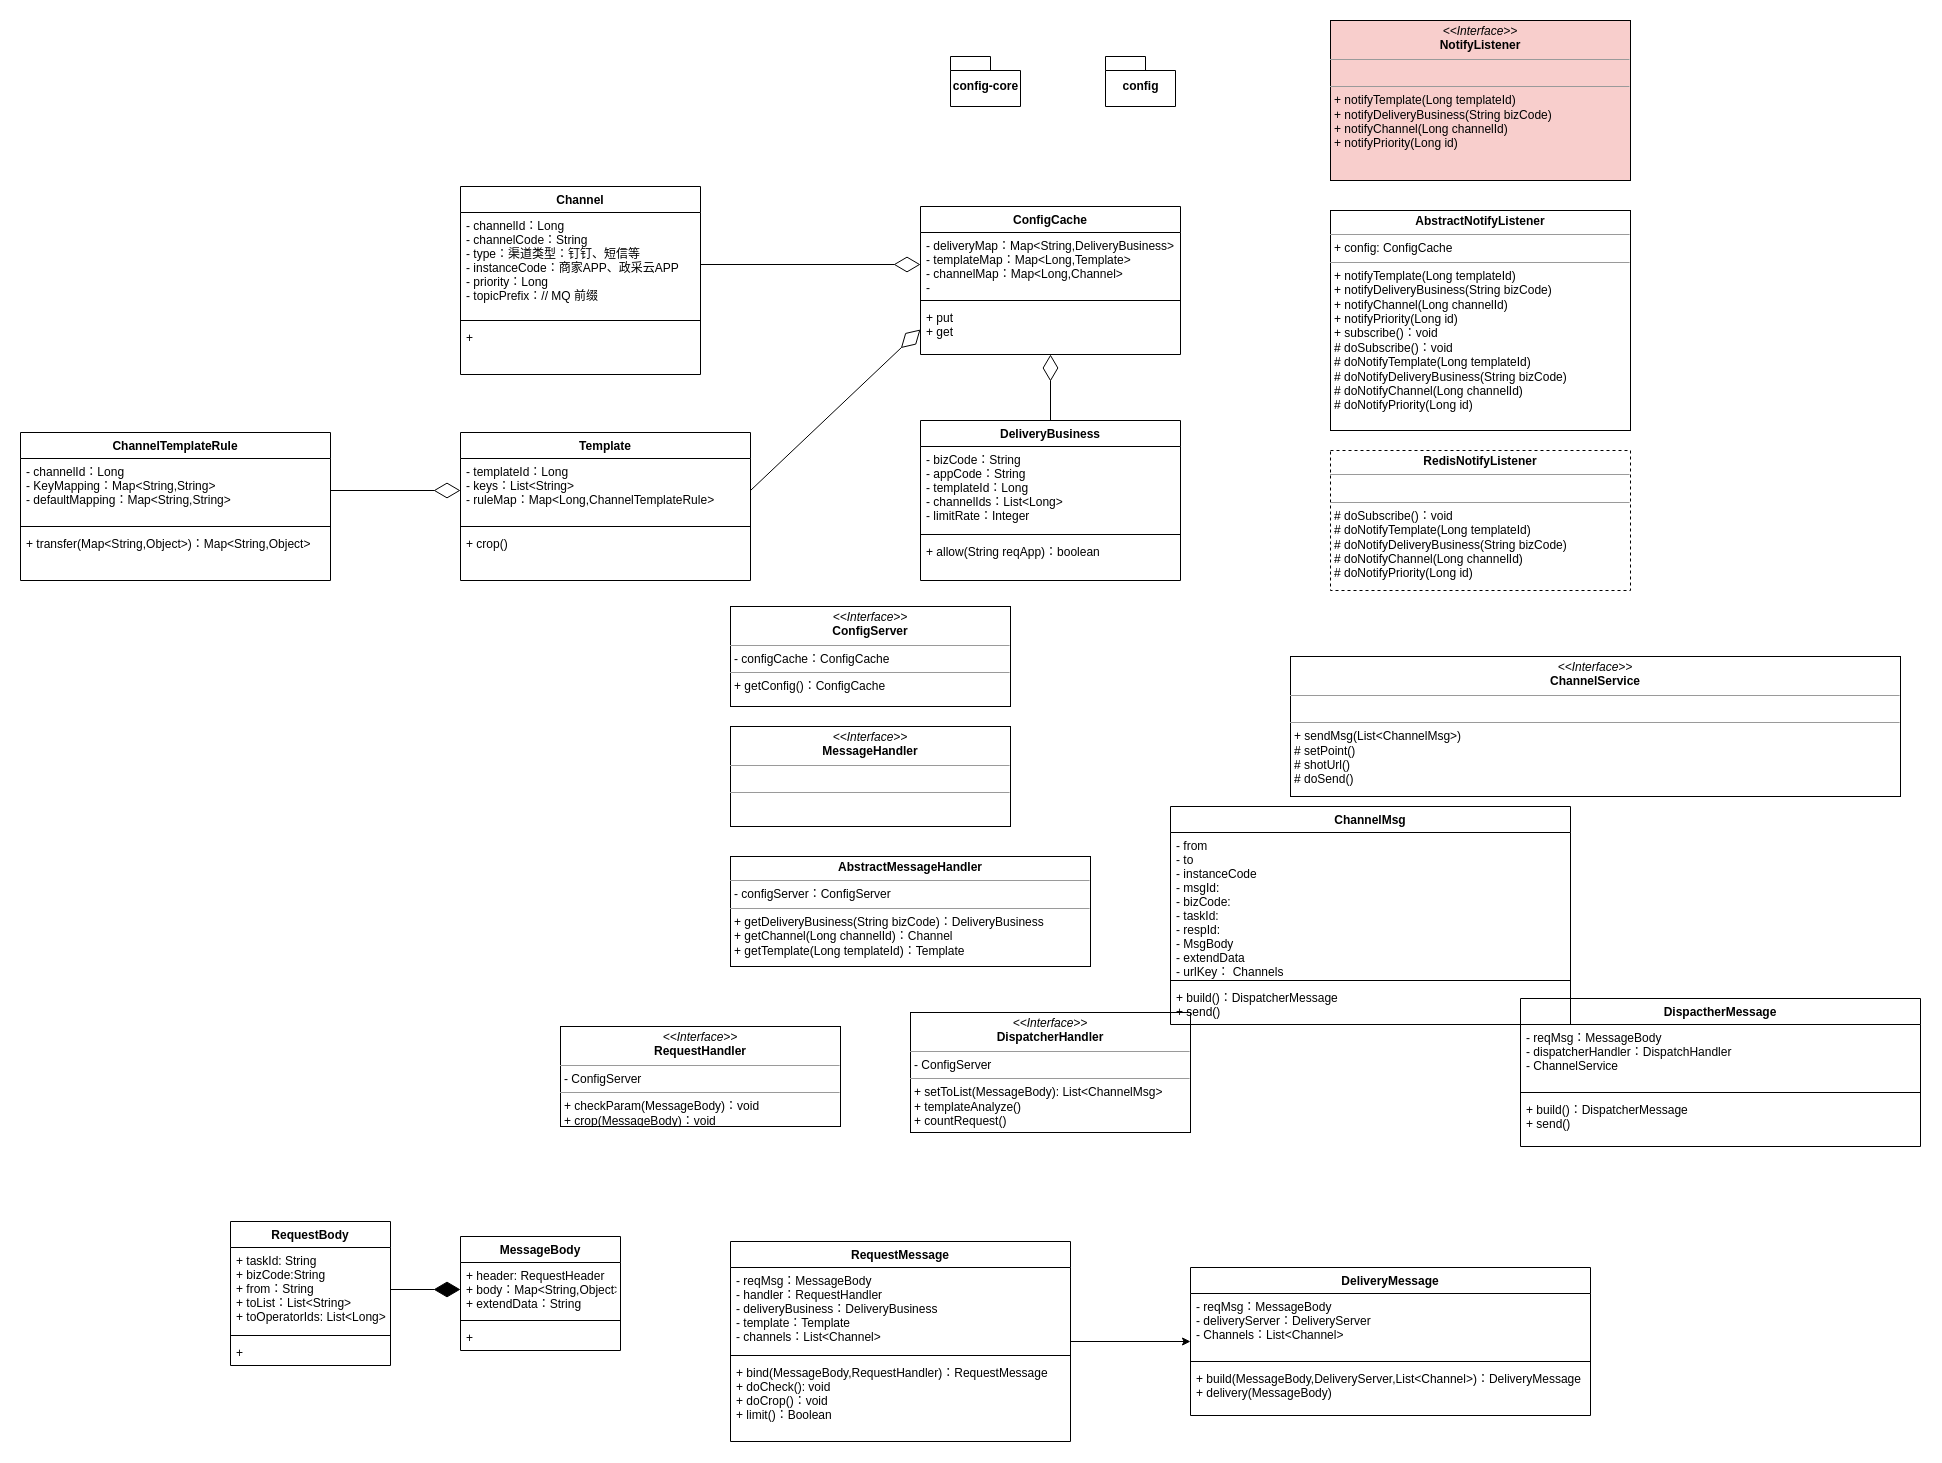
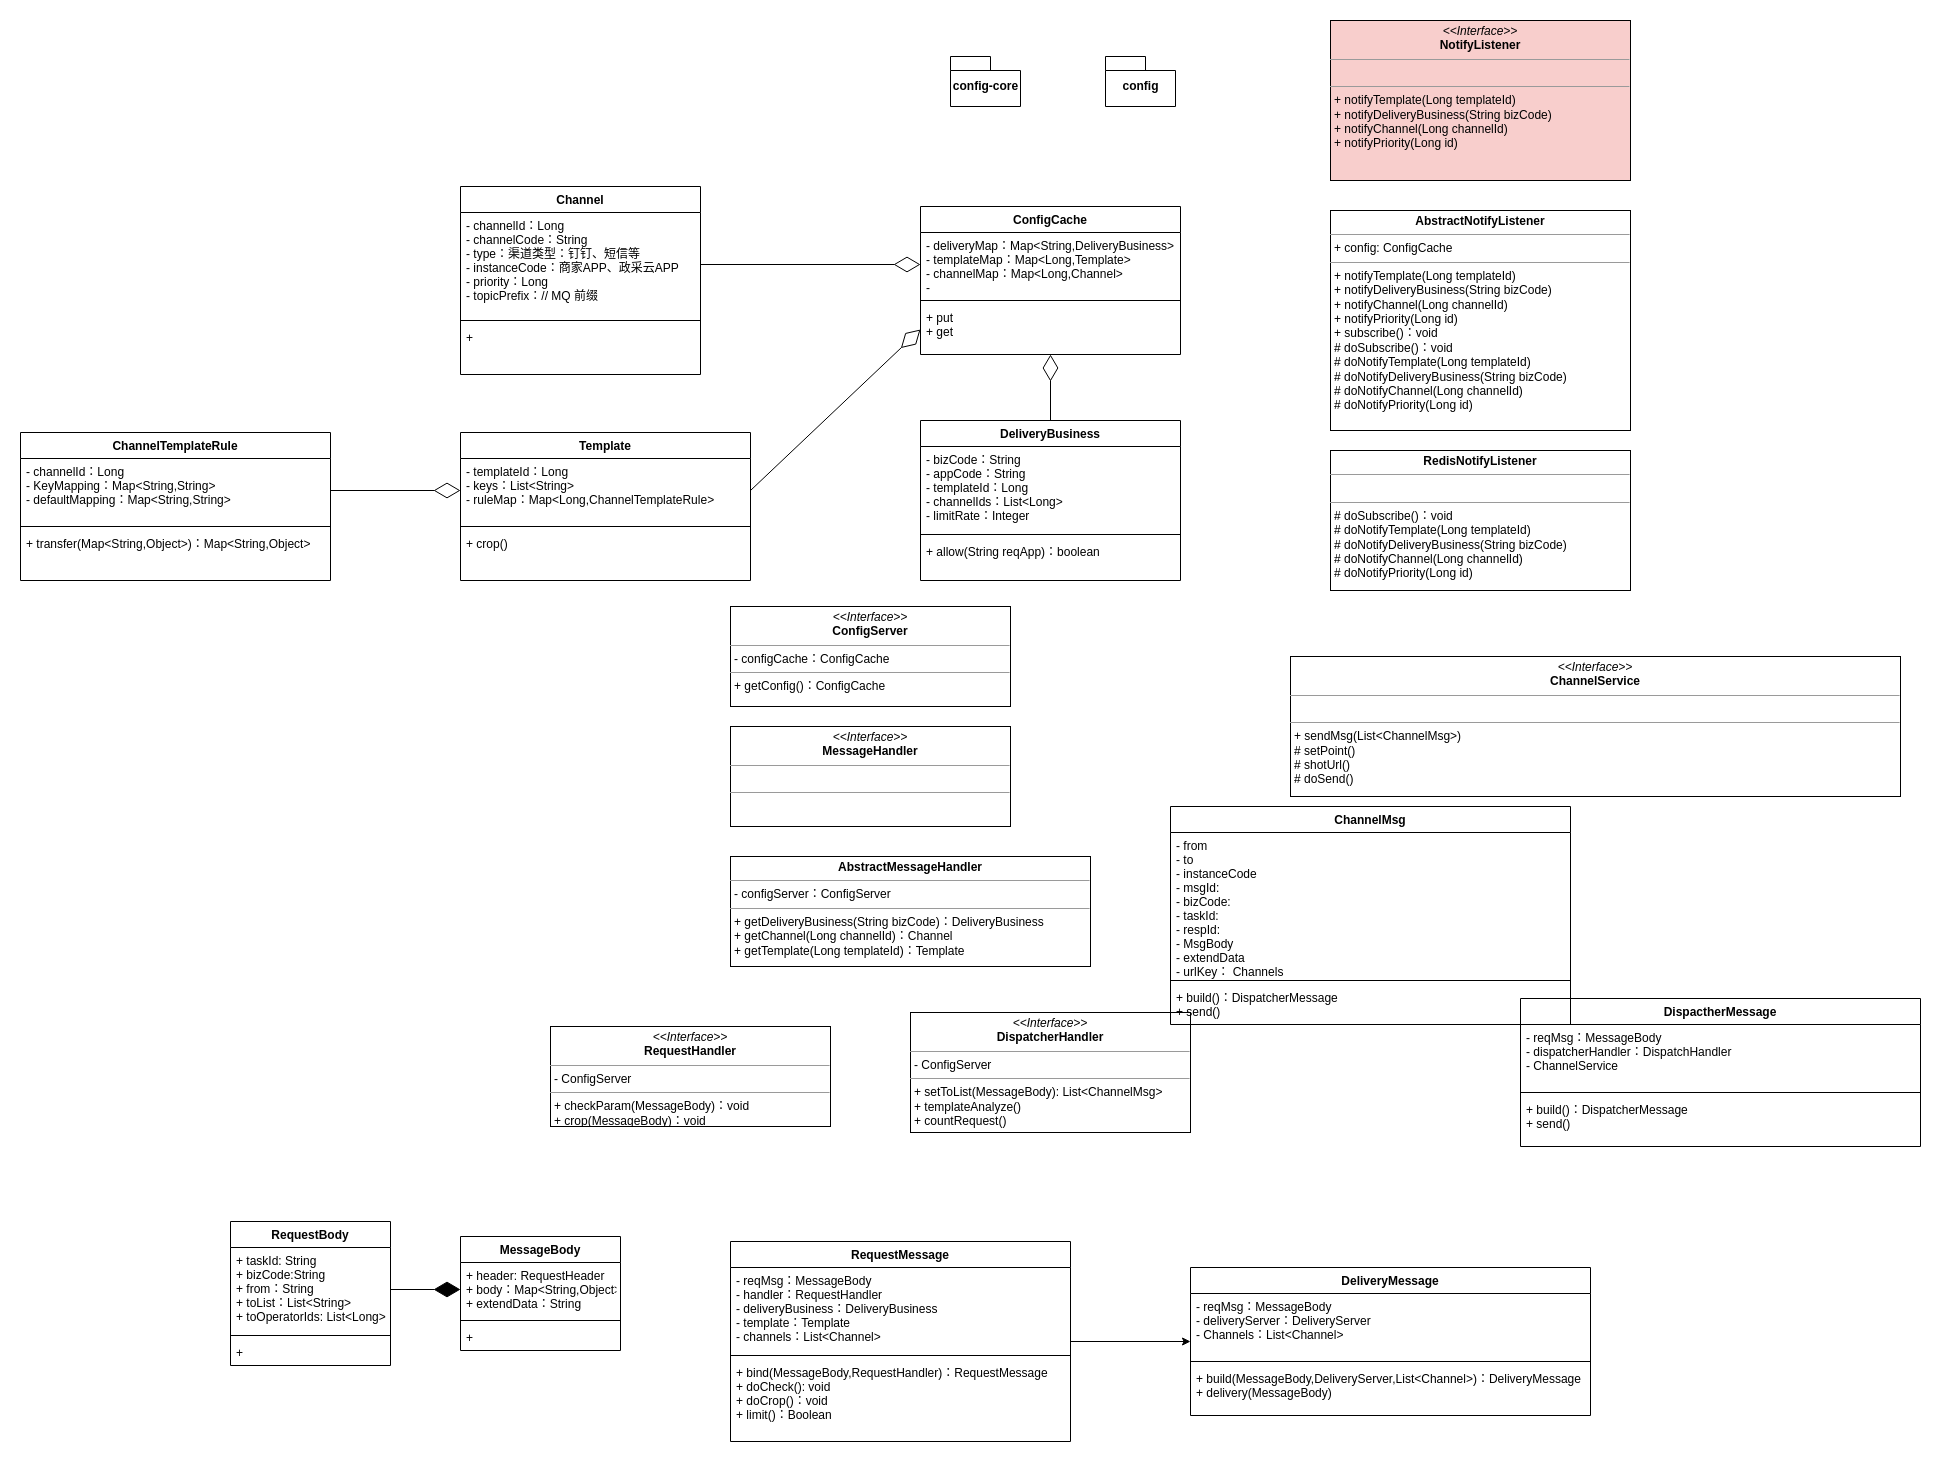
node "RedisNotifyListener # doSubscribe()：void # doNotifyTemplate(Long templateId) # doNotifyDeliveryBusiness(String bizCode) # doNotifyChannel(Long channelId) # doNotifyPriority(Long id)": style dashed -> solid
node "<<Interface>> RequestHandler - ConfigServer + checkParam(MessageBody)：void + crop(MessageBody)：void": moved (701, 1077) -> (691, 1077)
